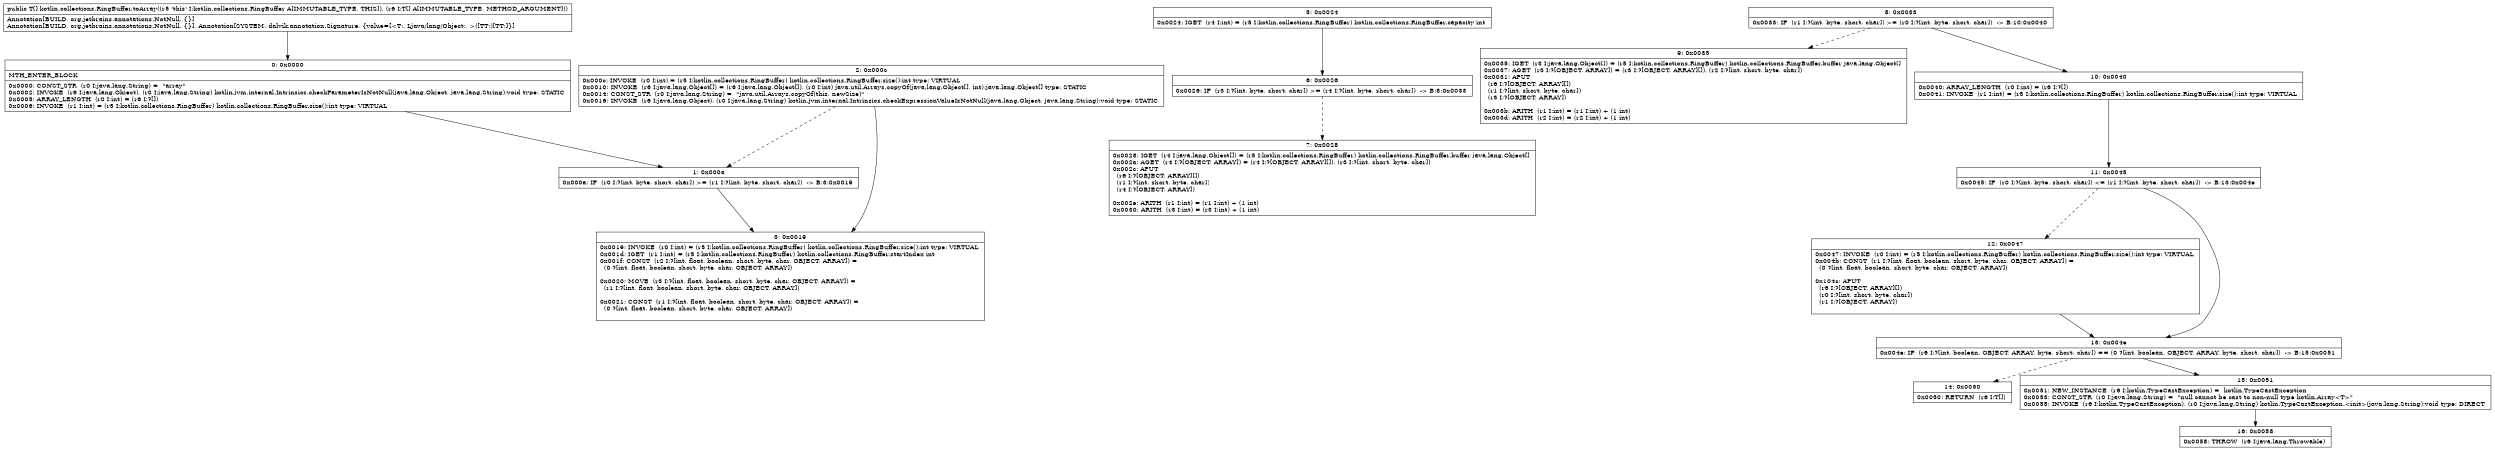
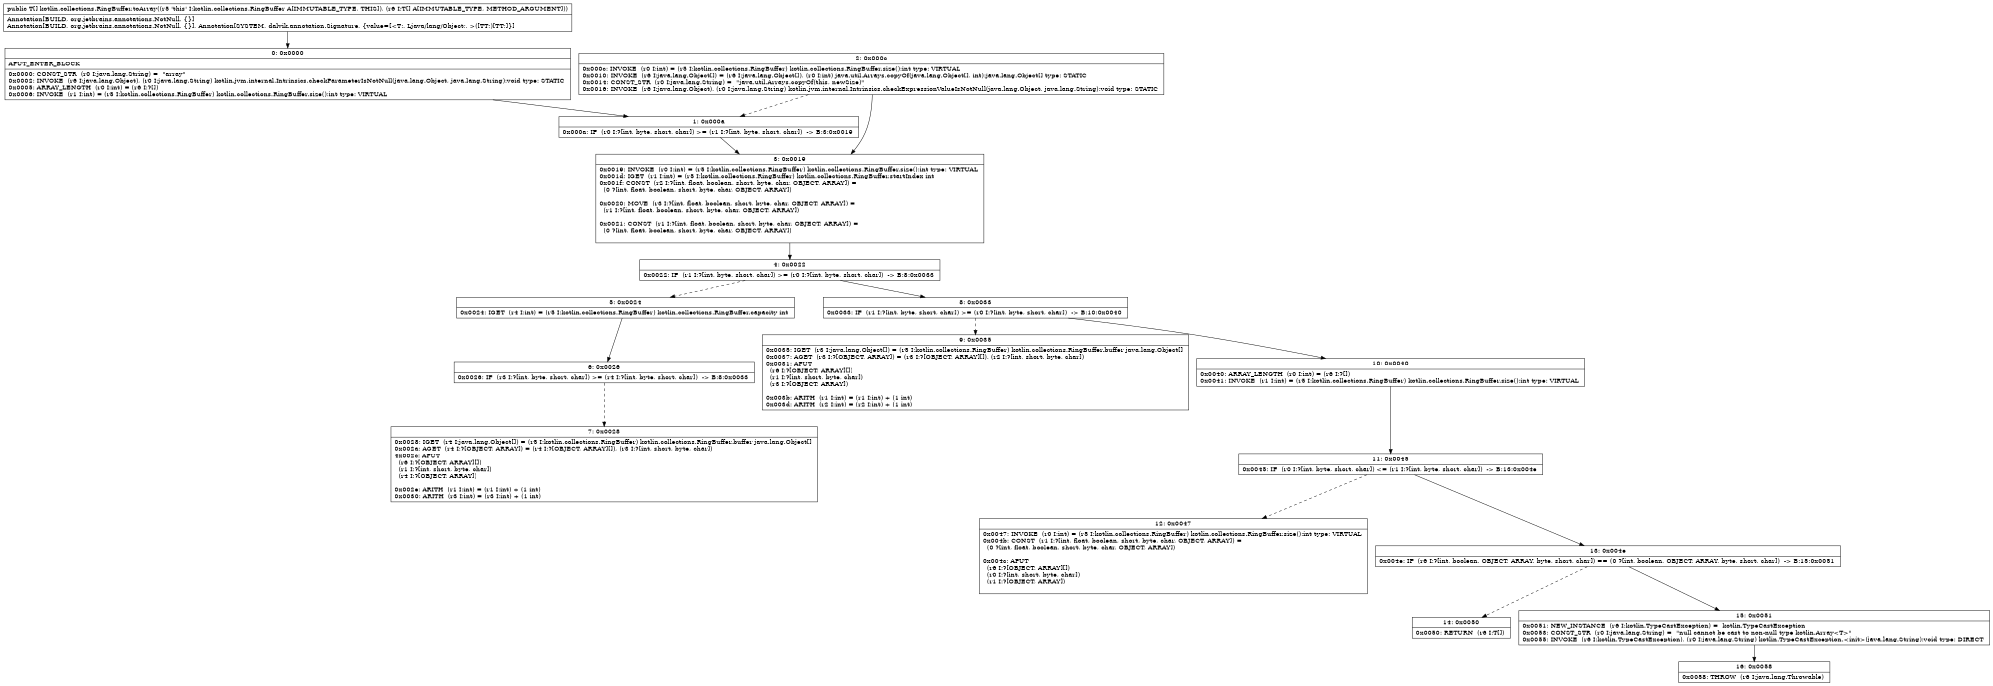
node "0: 0x0000": text "MTH_ENTER_BLOCK" -> "APUT_ENTER_BLOCK"
node "7: 0x0028": text "0x002c: APUT" -> "4x002c: APUT"
node "4: 0x0022": added
node "12: 0x0047": text "0x104c: APUT" -> "0x004c: APUT"
edge "12: 0x0047" -> "13: 0x004e": removed
